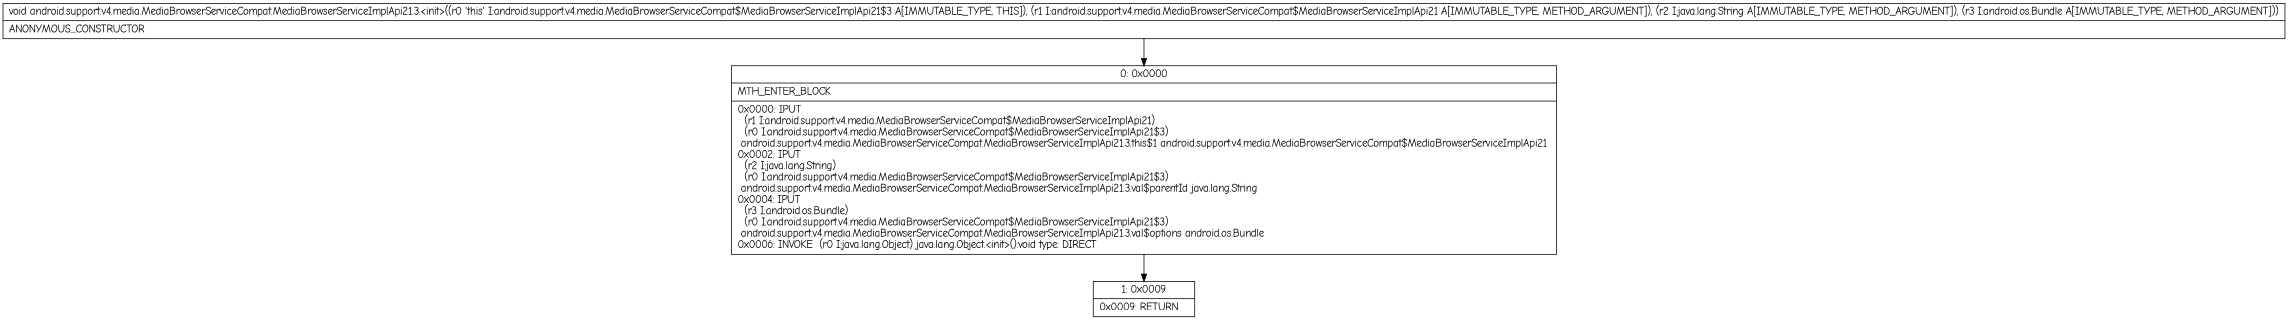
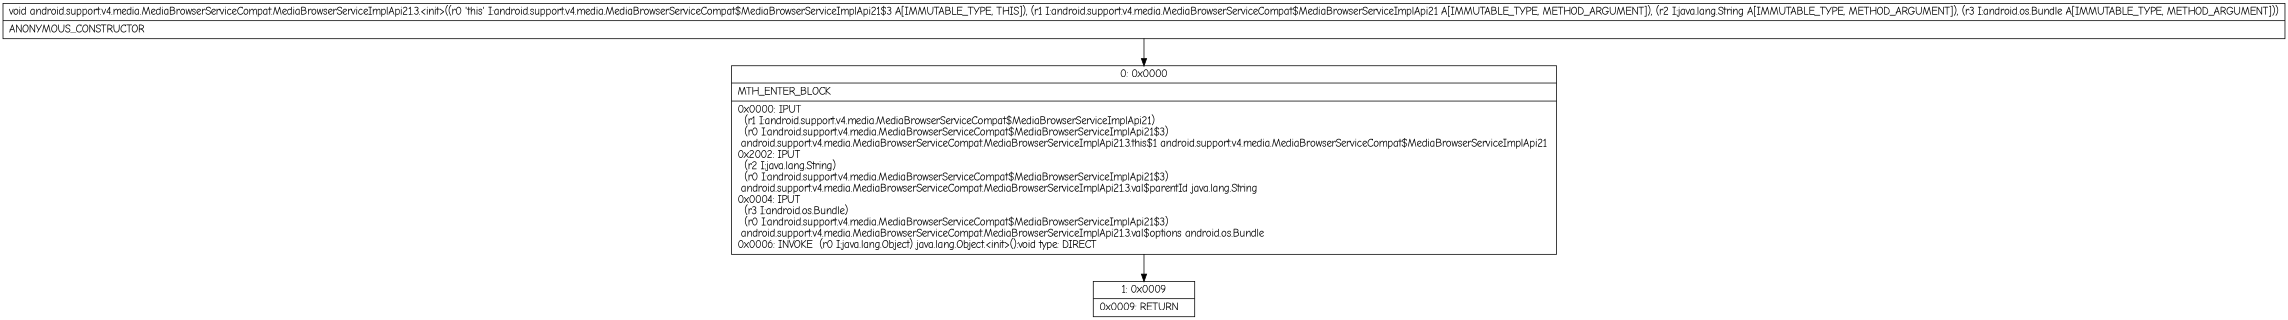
node "0: 0x0000": text "0x0002: IPUT" -> "0x2002: IPUT"
